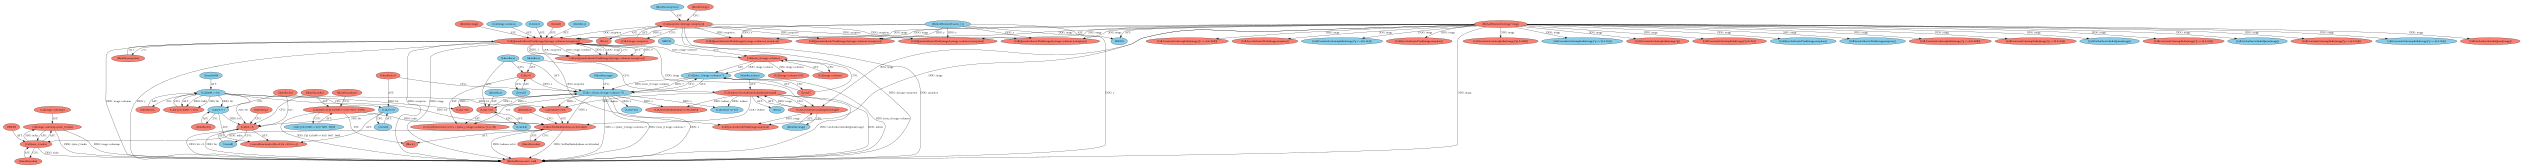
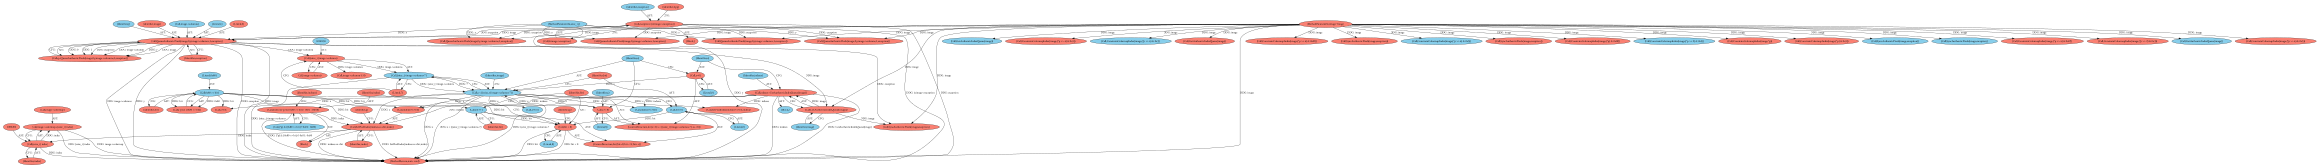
node "1000105": removed
